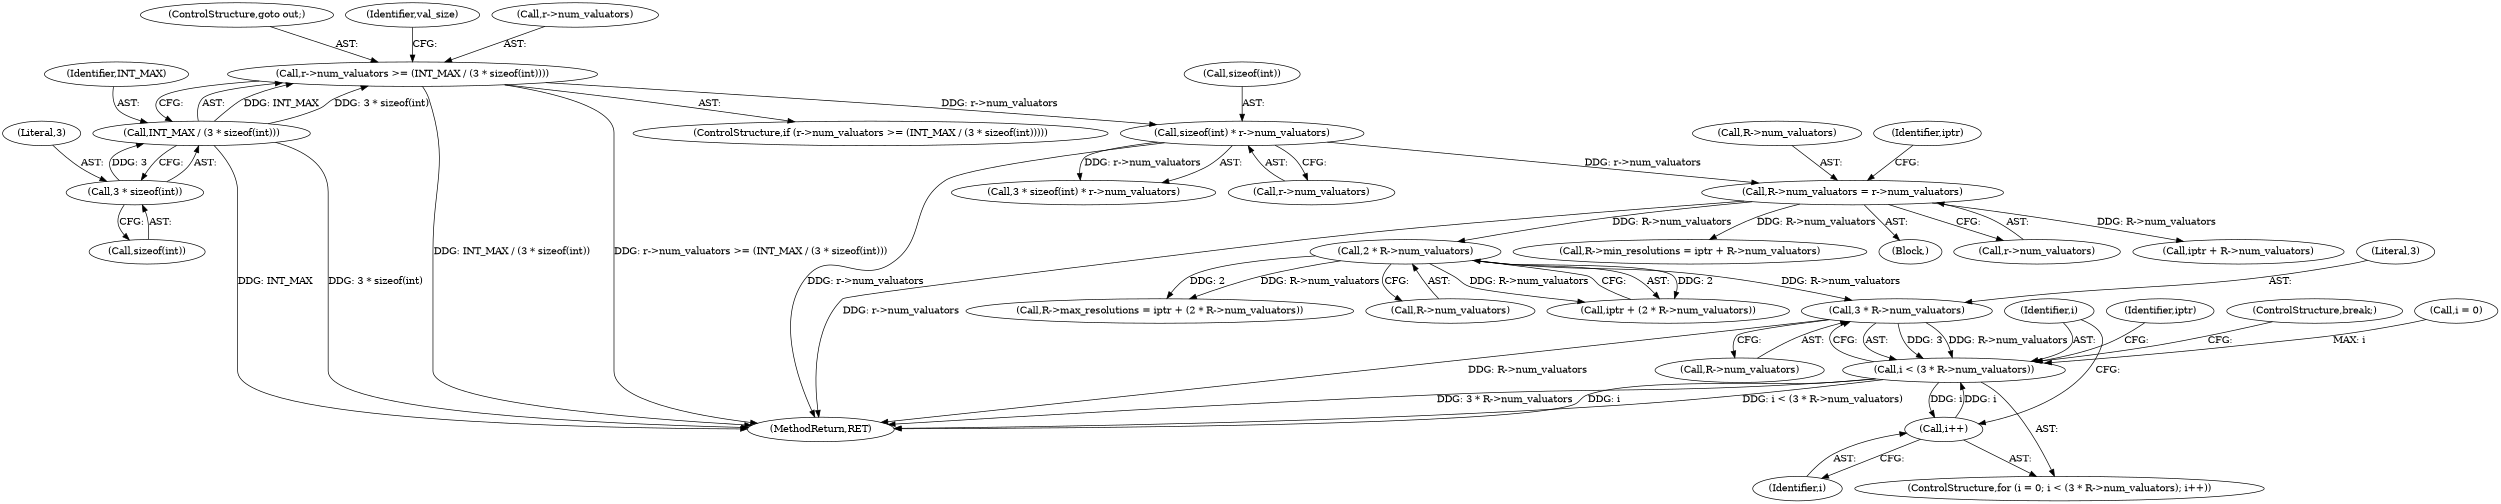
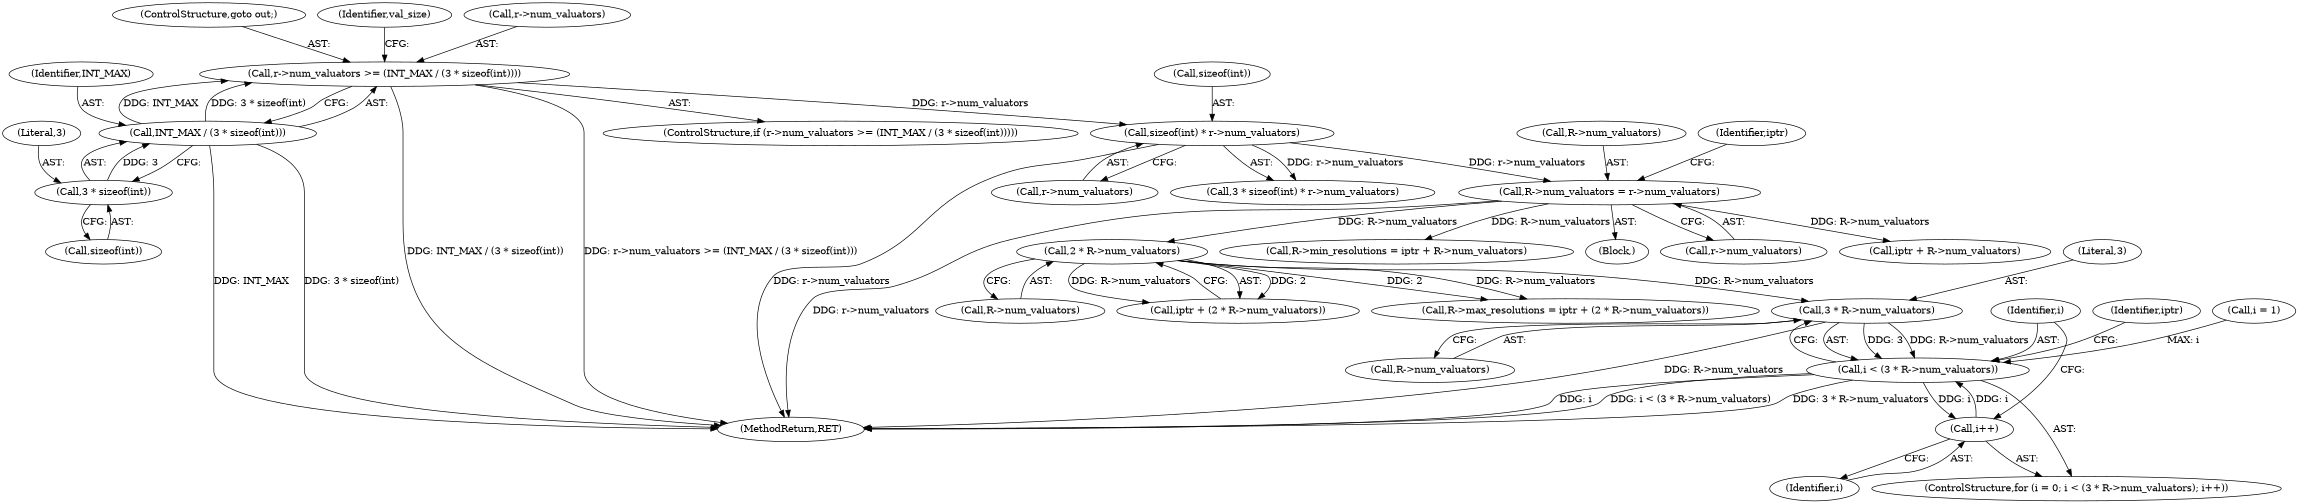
node "(ControlStructure,break;)": removed
node "(Call,i = 0)": label "(Call,i = 0)" -> "(Call,i = 1)"
